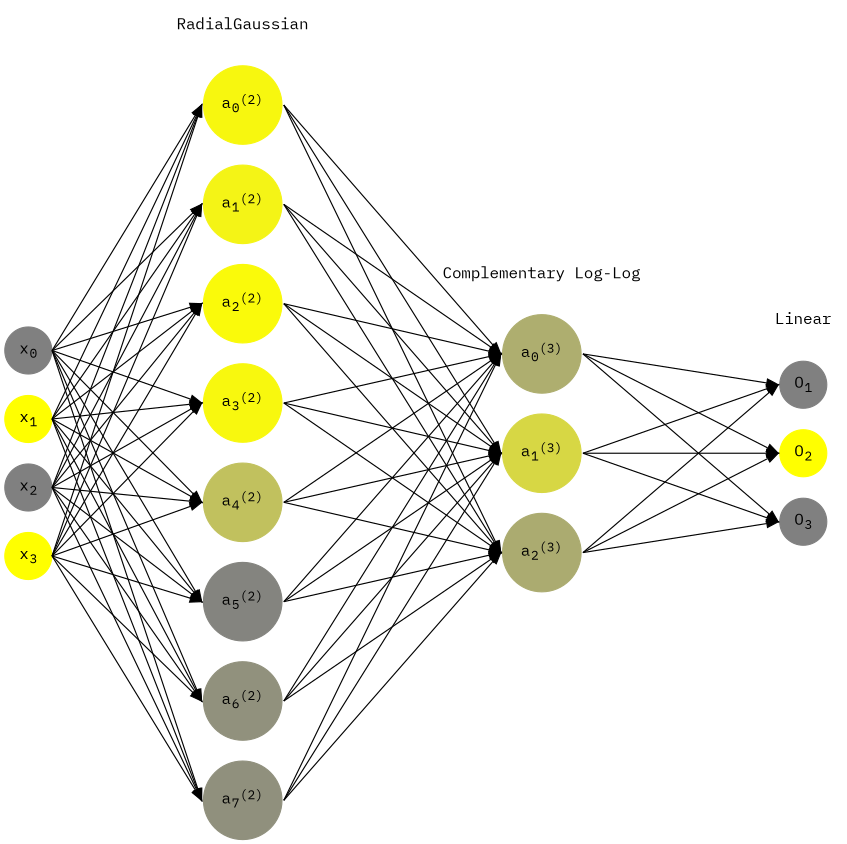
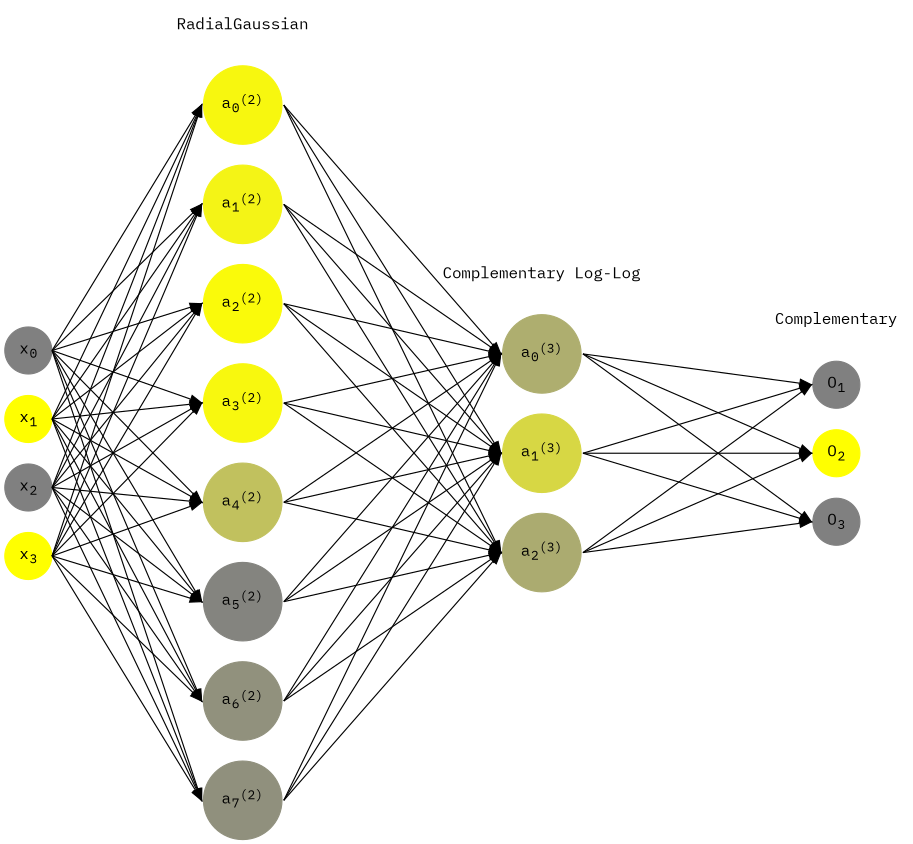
node "Linear": label "Linear" -> "Complementary"
